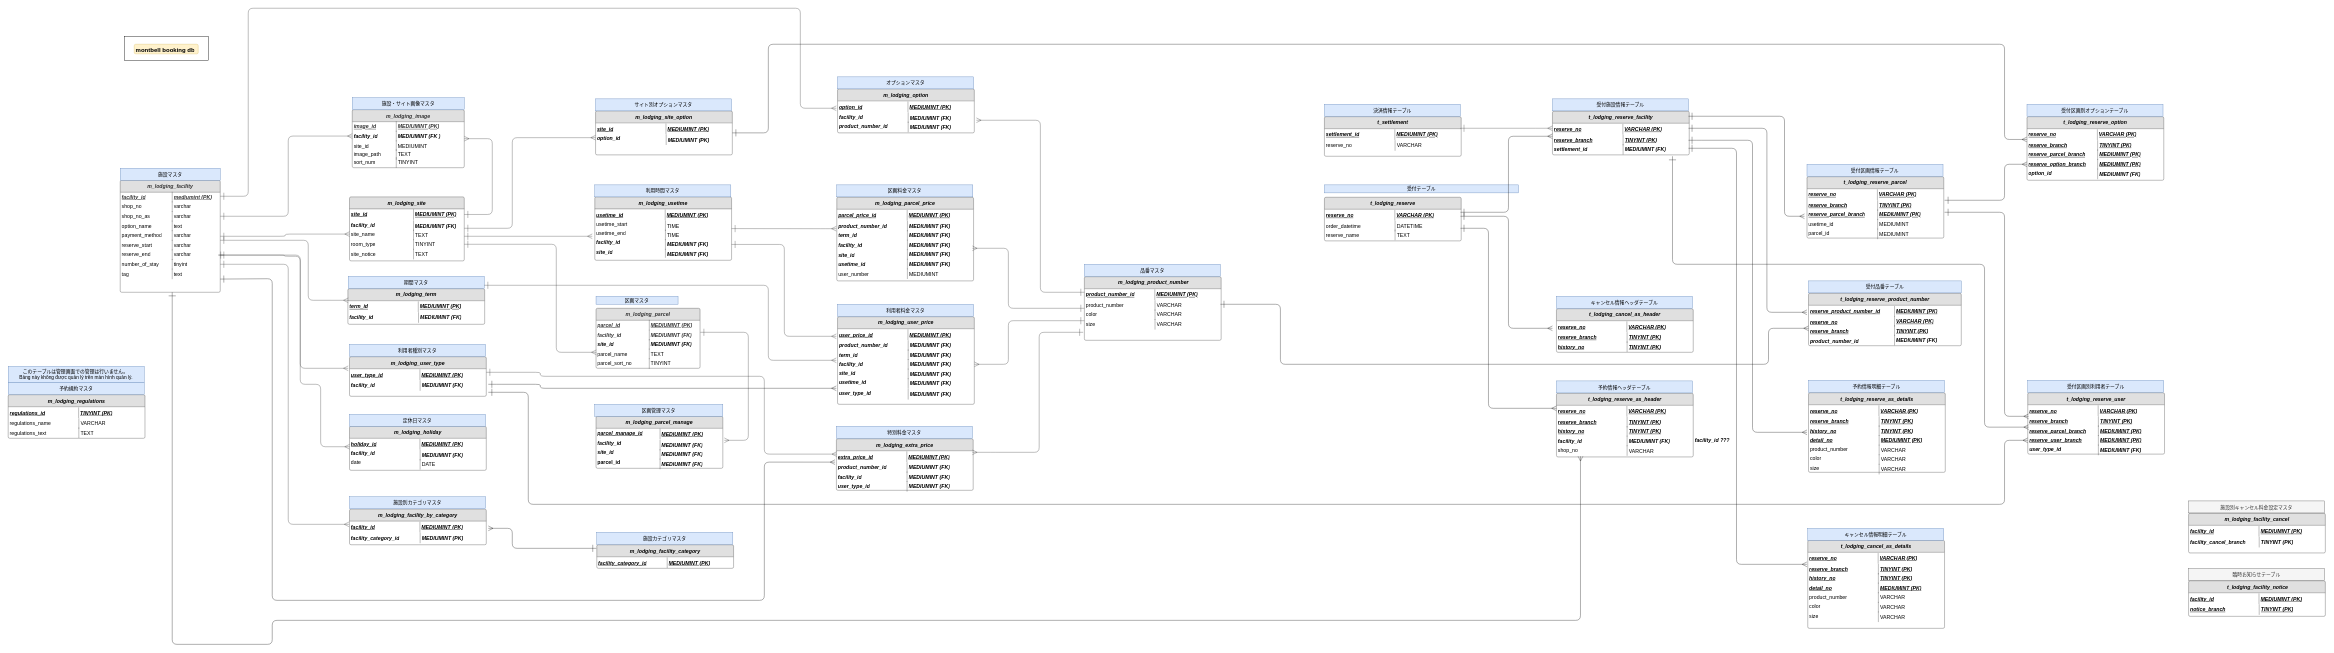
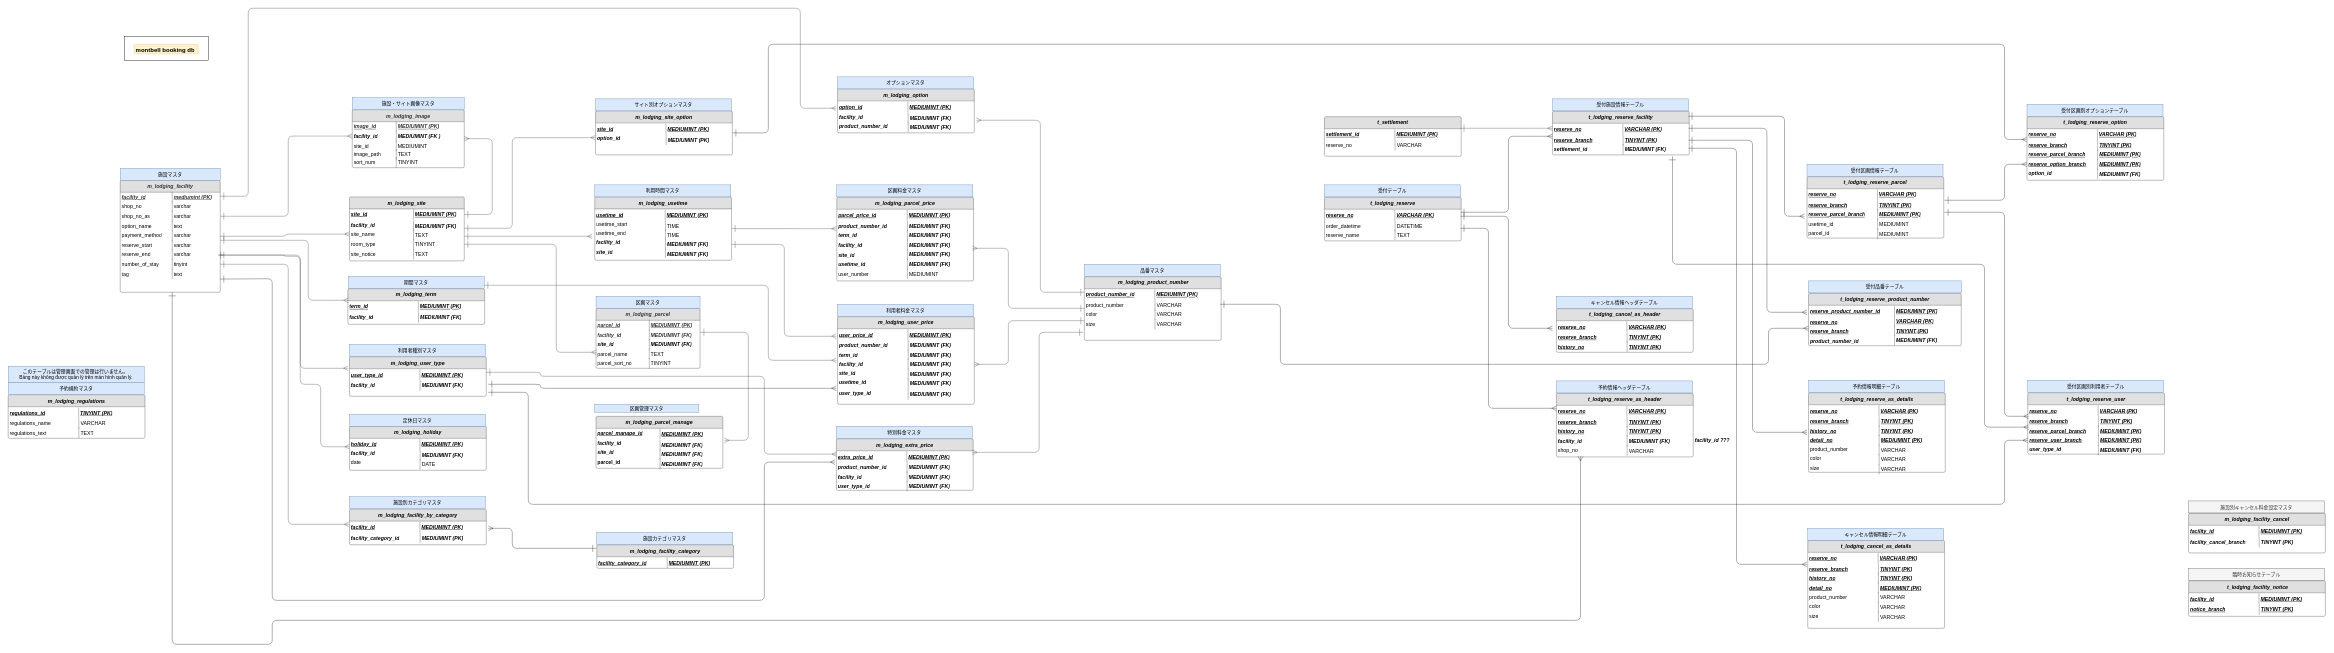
node "決済情報テーブル": removed
node "受付テーブル": size 194x8 -> 136x12
node "区画マスタ": size 82x8 -> 104x12
node "区画管理マスタ": size 128x12 -> 104x8
